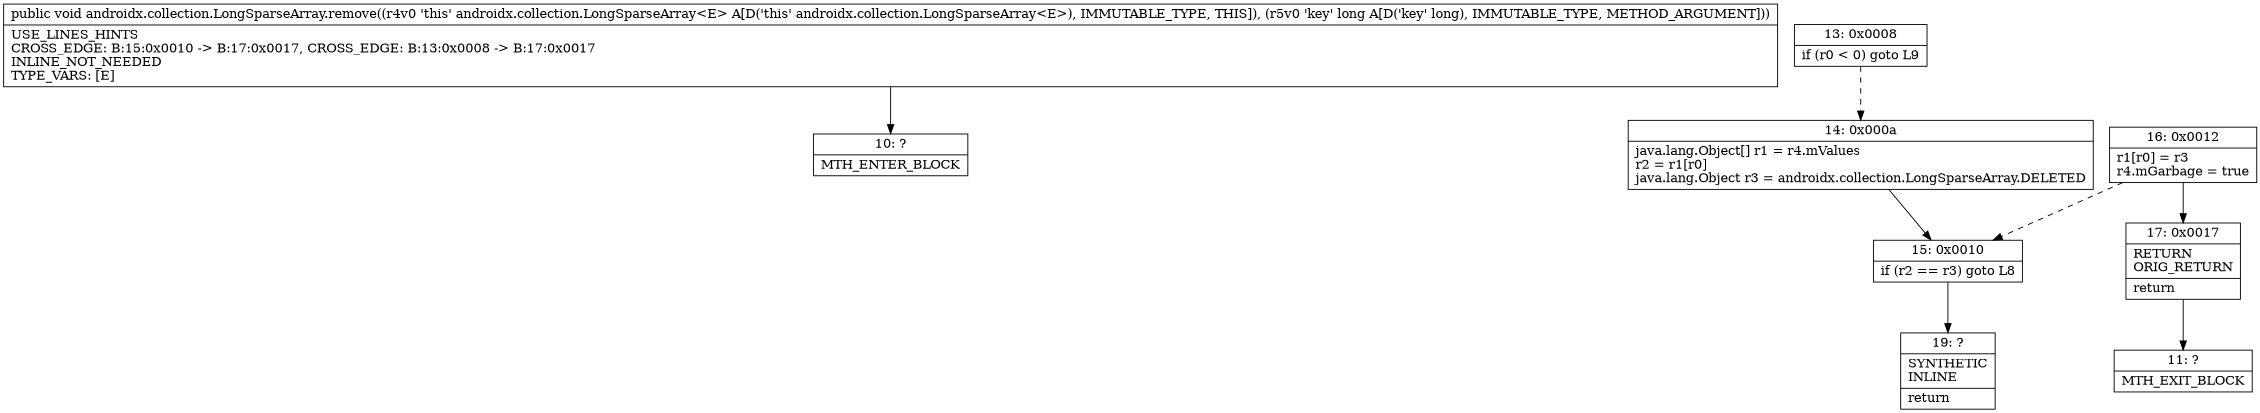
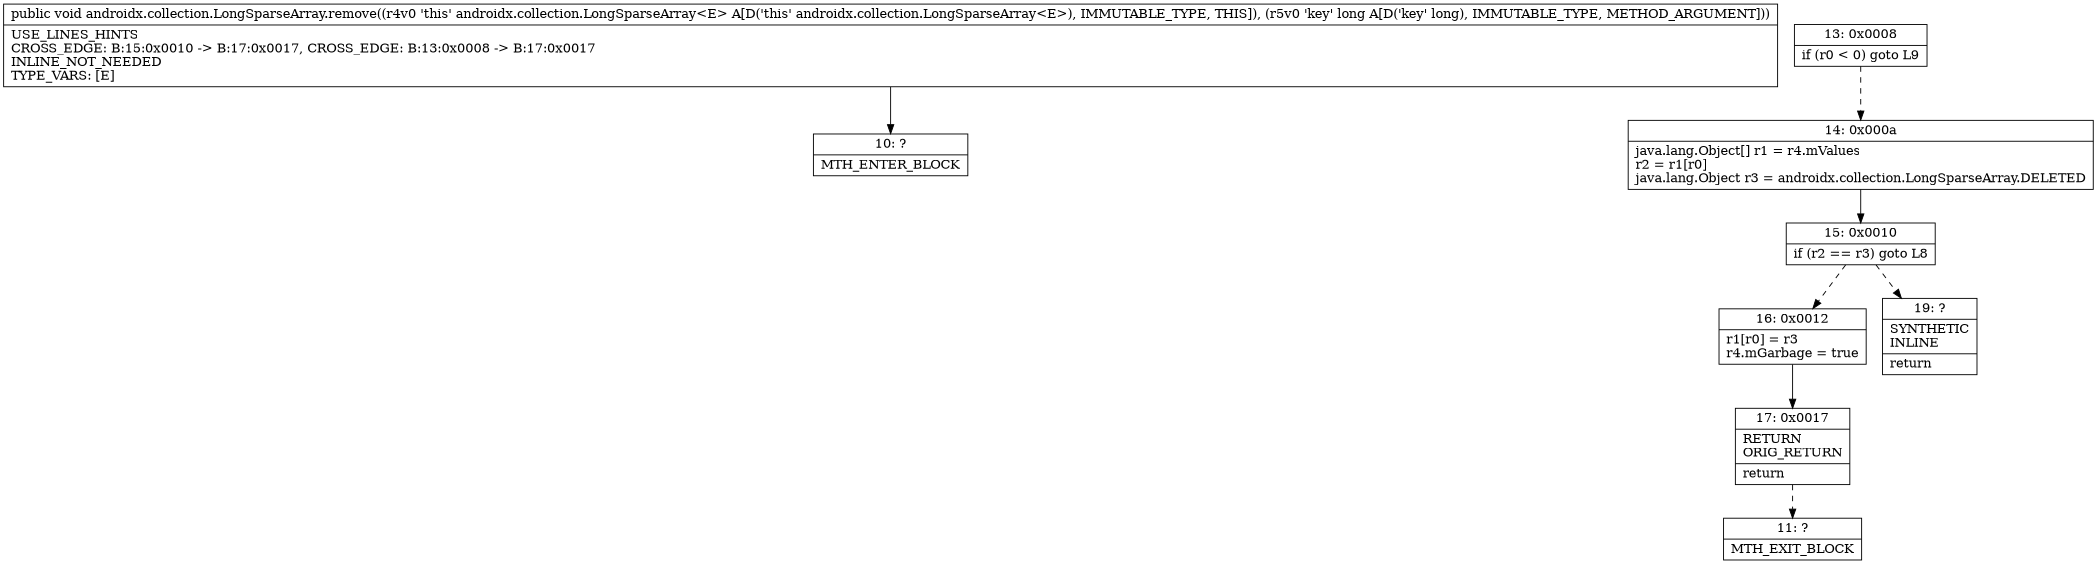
edge "16: 0x0012" -> "15: 0x0010": reversed
edge "15: 0x0010" -> "19: ?": style solid -> dashed
edge "17: 0x0017" -> "11: ?": style solid -> dashed
